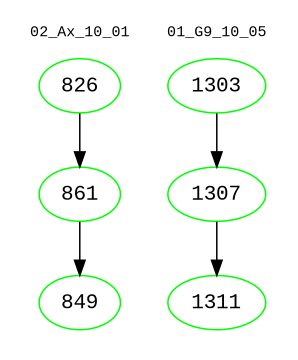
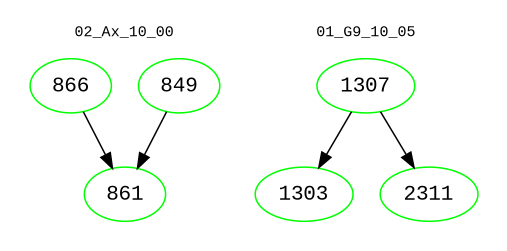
cluster "02_Ax_10_01": label "02_Ax_10_01" -> "02_Ax_10_00"
node "826": label "826" -> "866"
edge "1303" -> "1307": reversed
edge "861" -> "849": reversed
node "1311": label "1311" -> "2311"
